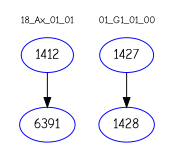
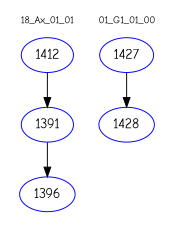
node "6391": label "6391" -> "1391"
node "1396": added
